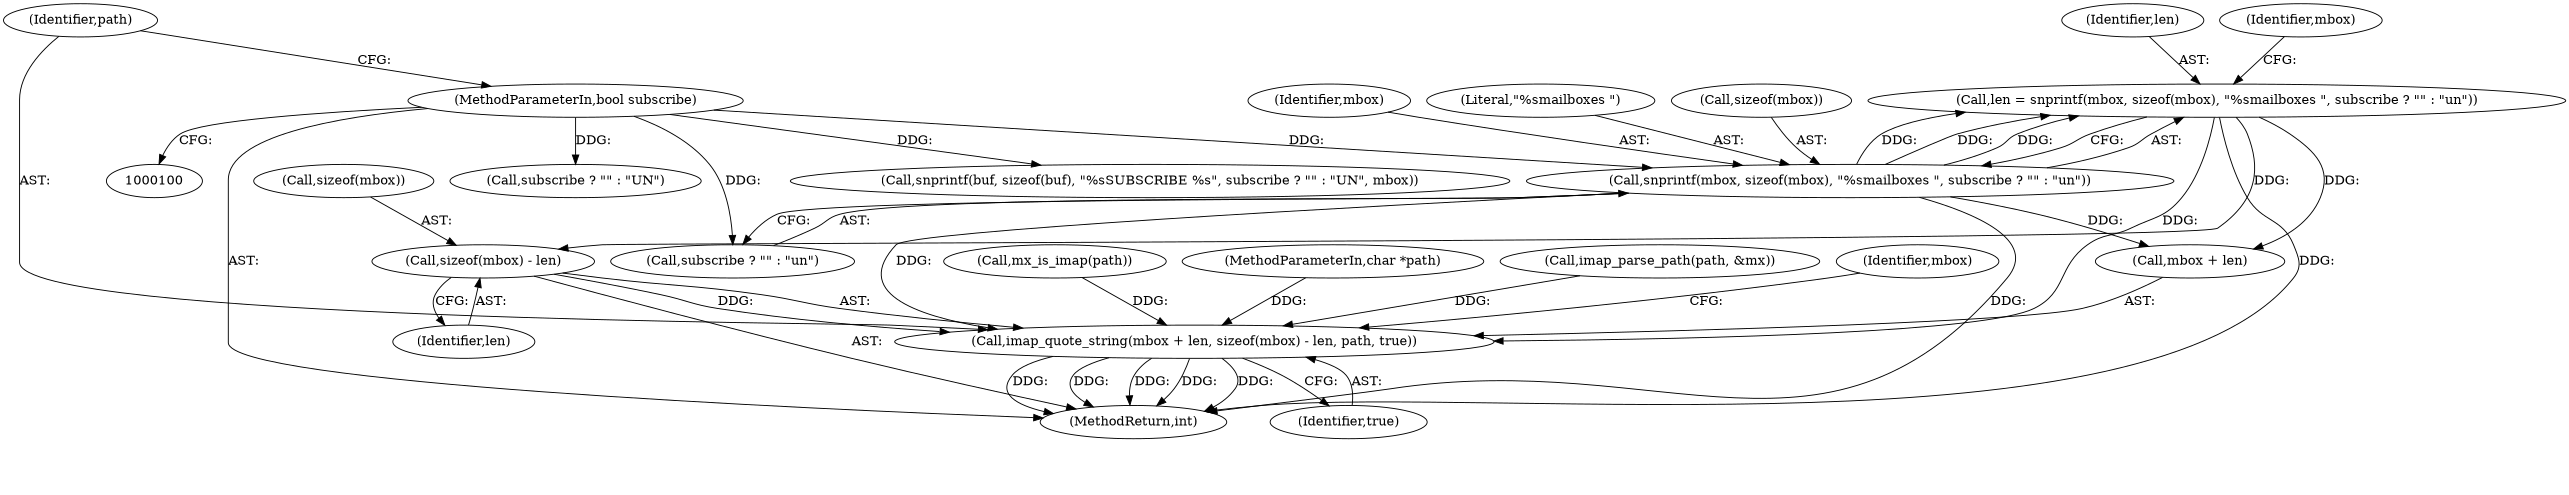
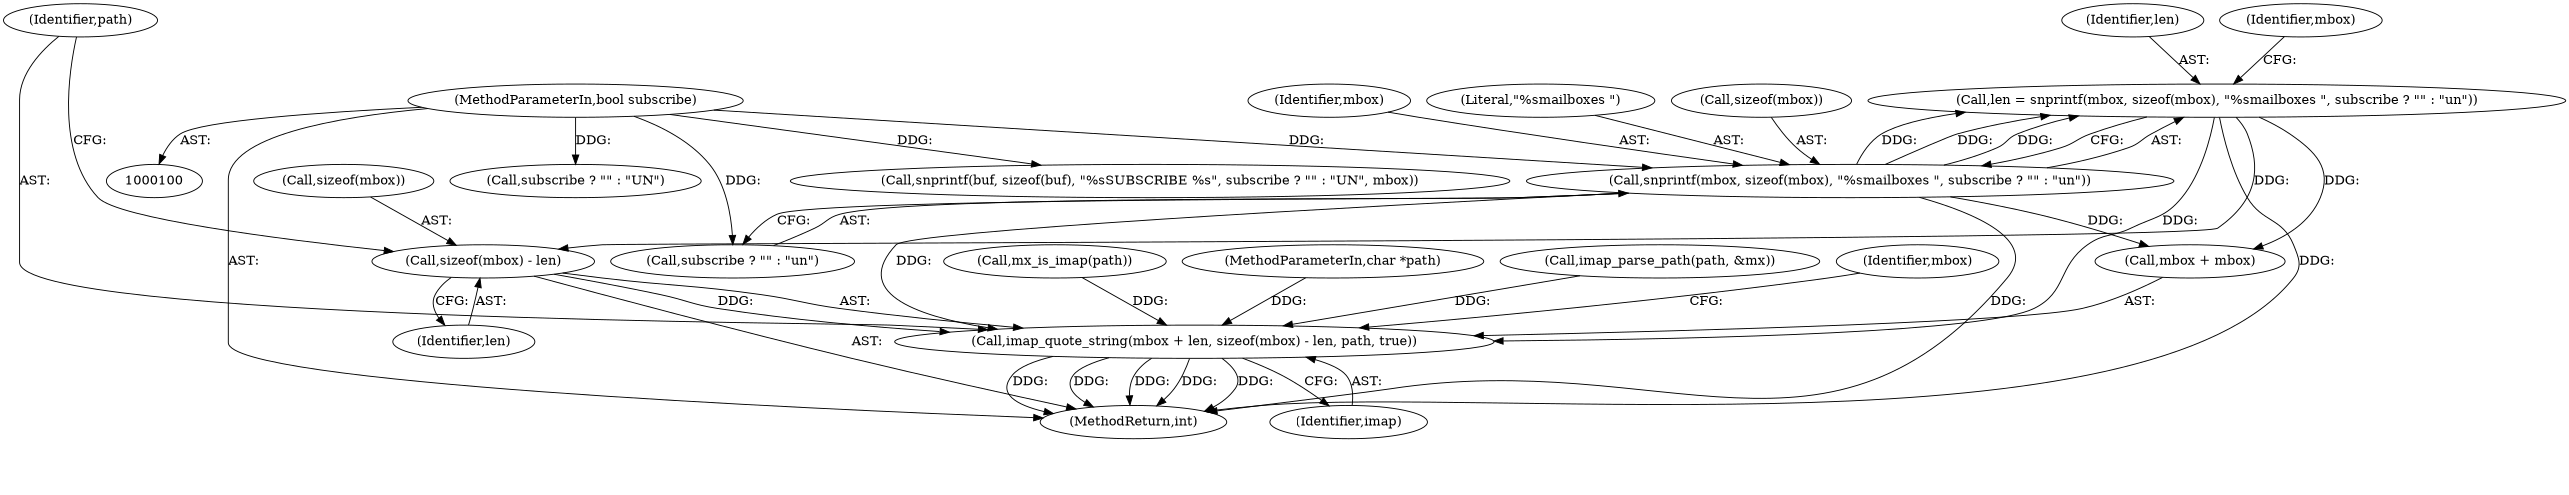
edge "(Identifier,path)" -> "(MethodParameterIn,bool subscribe)": now "(Identifier,path)" -> "(Call,sizeof(mbox) - len)"
edge "(MethodParameterIn,bool subscribe)" -> "1000100": label "CFG: " -> "AST: "
node "(Call,mbox + len)": label "(Call,mbox + len)" -> "(Call,mbox + mbox)"
node "(Identifier,true)": label "(Identifier,true)" -> "(Identifier,imap)"
